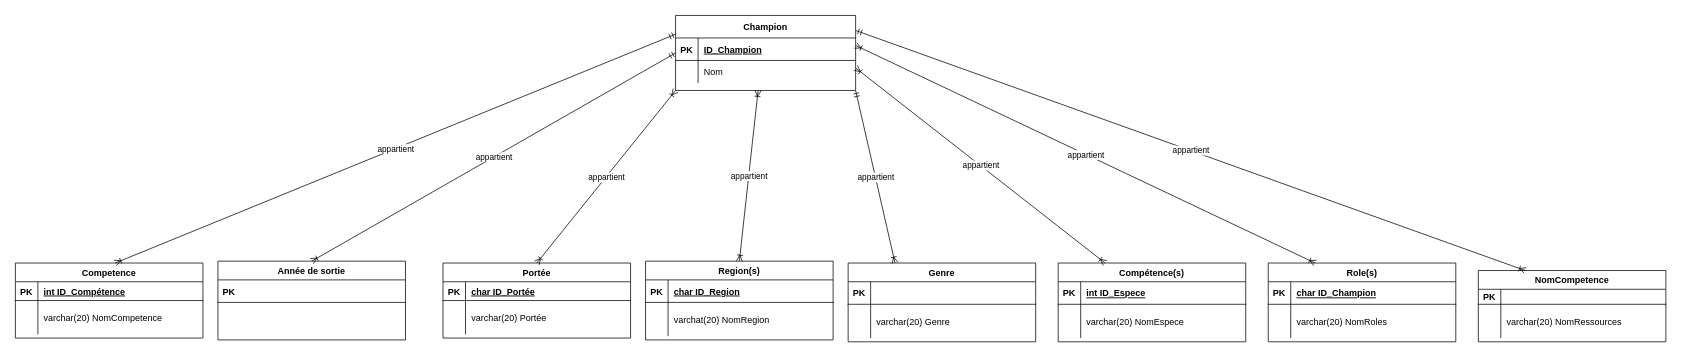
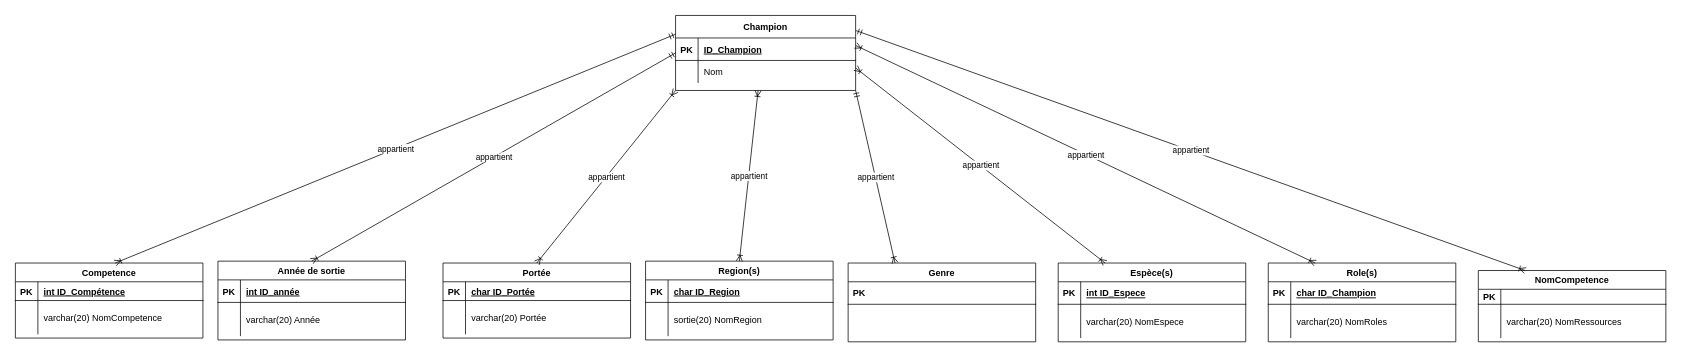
node "Compétence(s)": label "Compétence(s)" -> "Espèce(s)"
node "int ID_année": added
node "varchar(20) Année": added
node "varchat(20) NomRegion": label "varchat(20) NomRegion" -> "sortie(20) NomRegion"
node "varchar(20) Genre": removed
